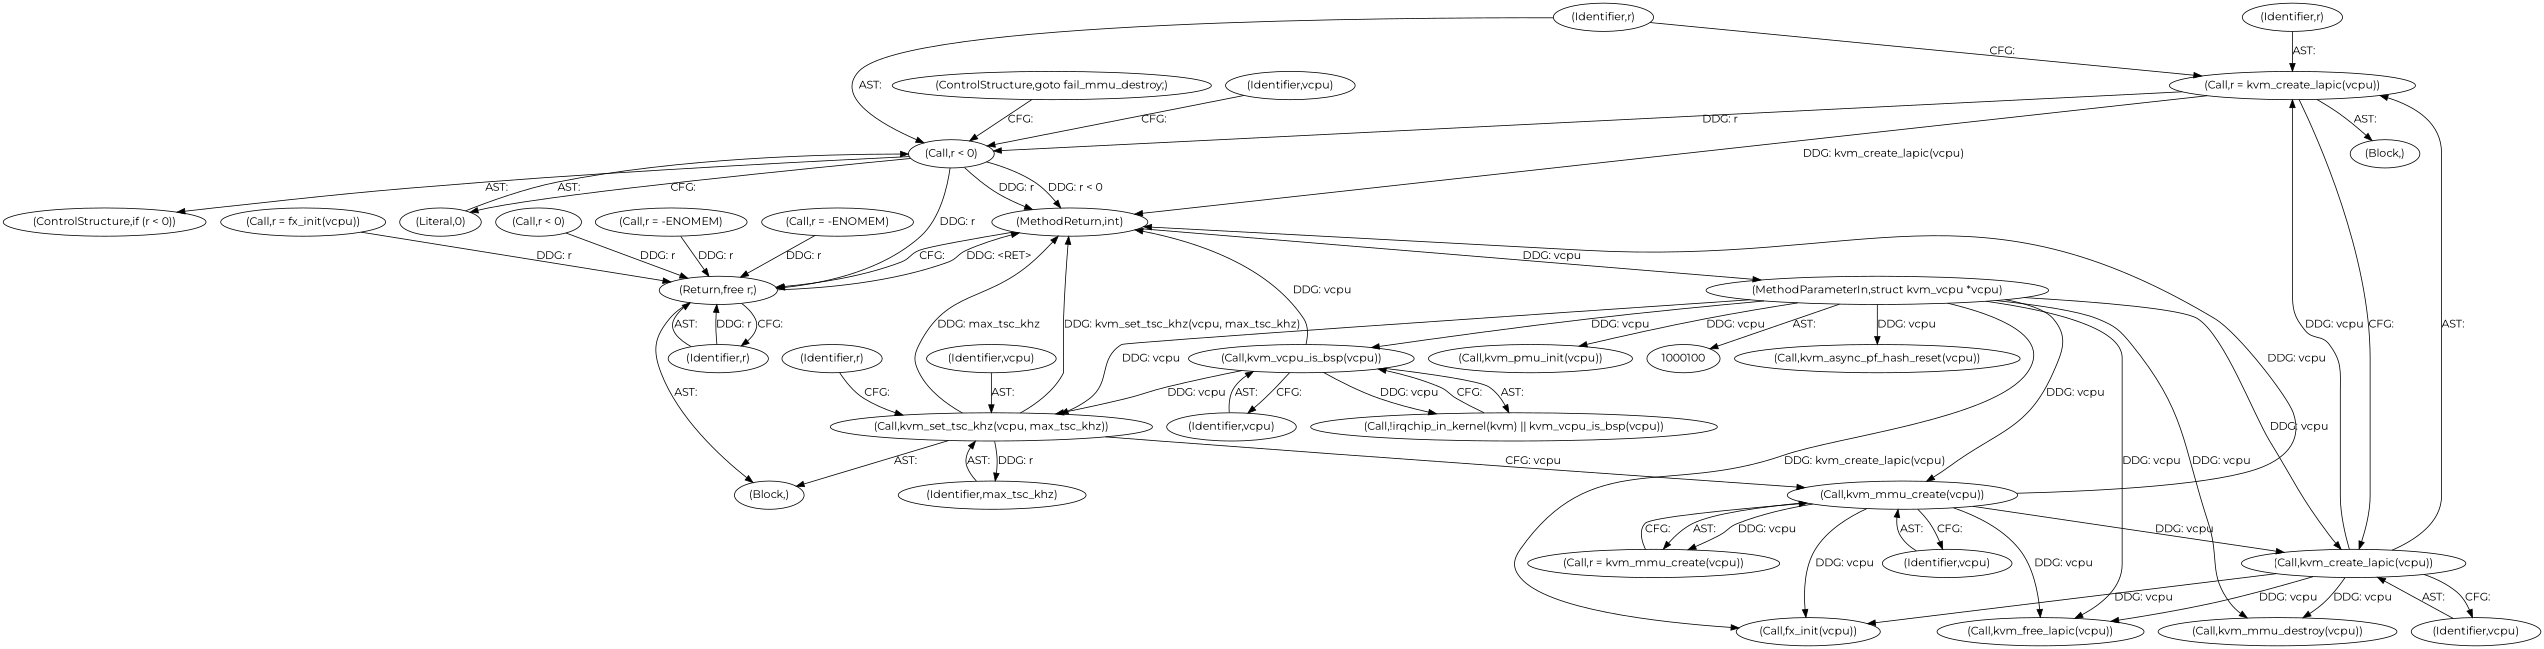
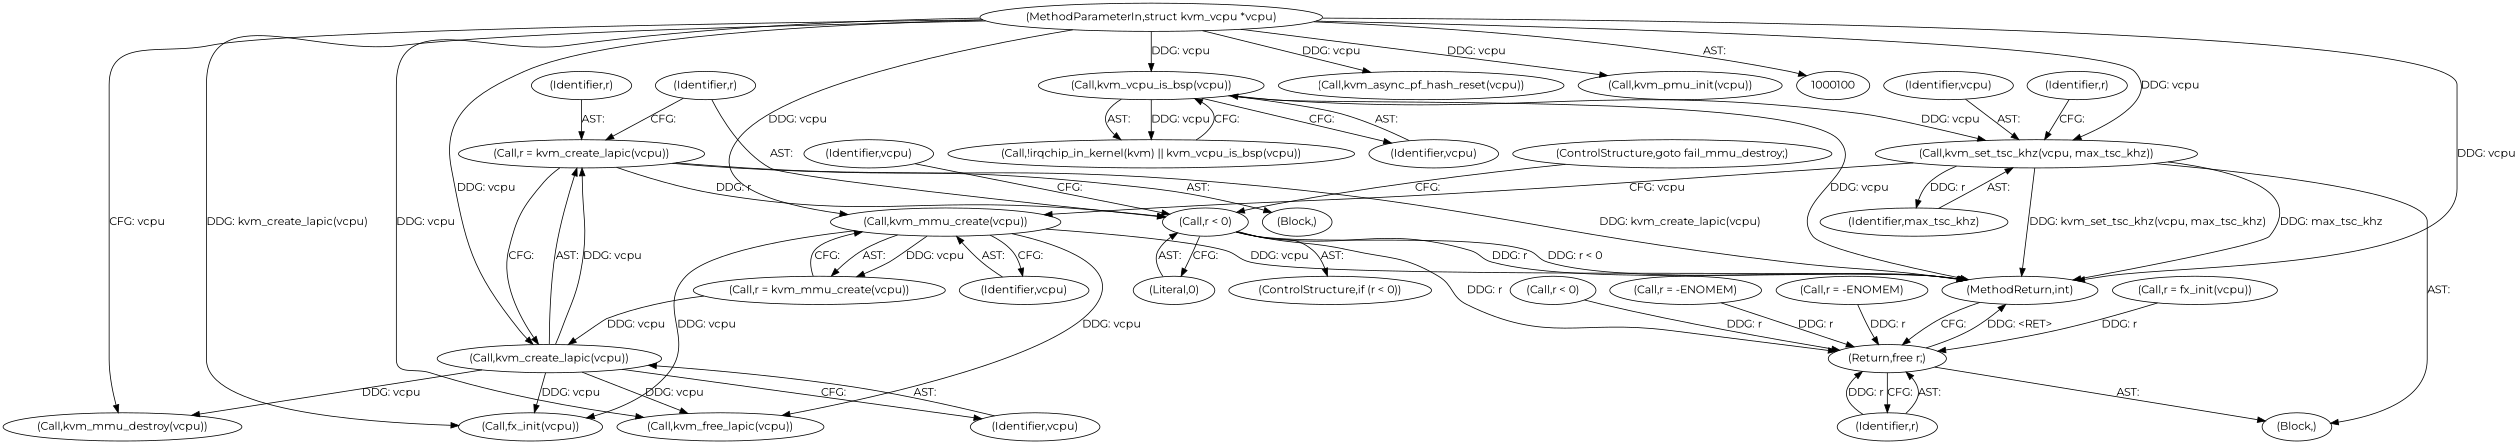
edge "(MethodReturn,int)" -> "(MethodParameterIn,struct kvm_vcpu *vcpu)": reversed
edge "(MethodParameterIn,struct kvm_vcpu *vcpu)" -> "(Call,kvm_mmu_destroy(vcpu))": label "DDG: vcpu" -> "CFG: vcpu"
edge "(Call,kvm_mmu_create(vcpu))" -> "(Call,kvm_create_lapic(vcpu))": now "(Call,r = kvm_mmu_create(vcpu))" -> "(Call,kvm_create_lapic(vcpu))"
